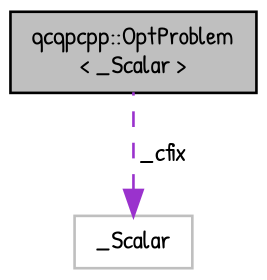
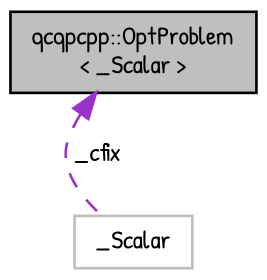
edge "qcqpcpp::OptProblem < _Scalar >" -> "_Scalar": reversed
